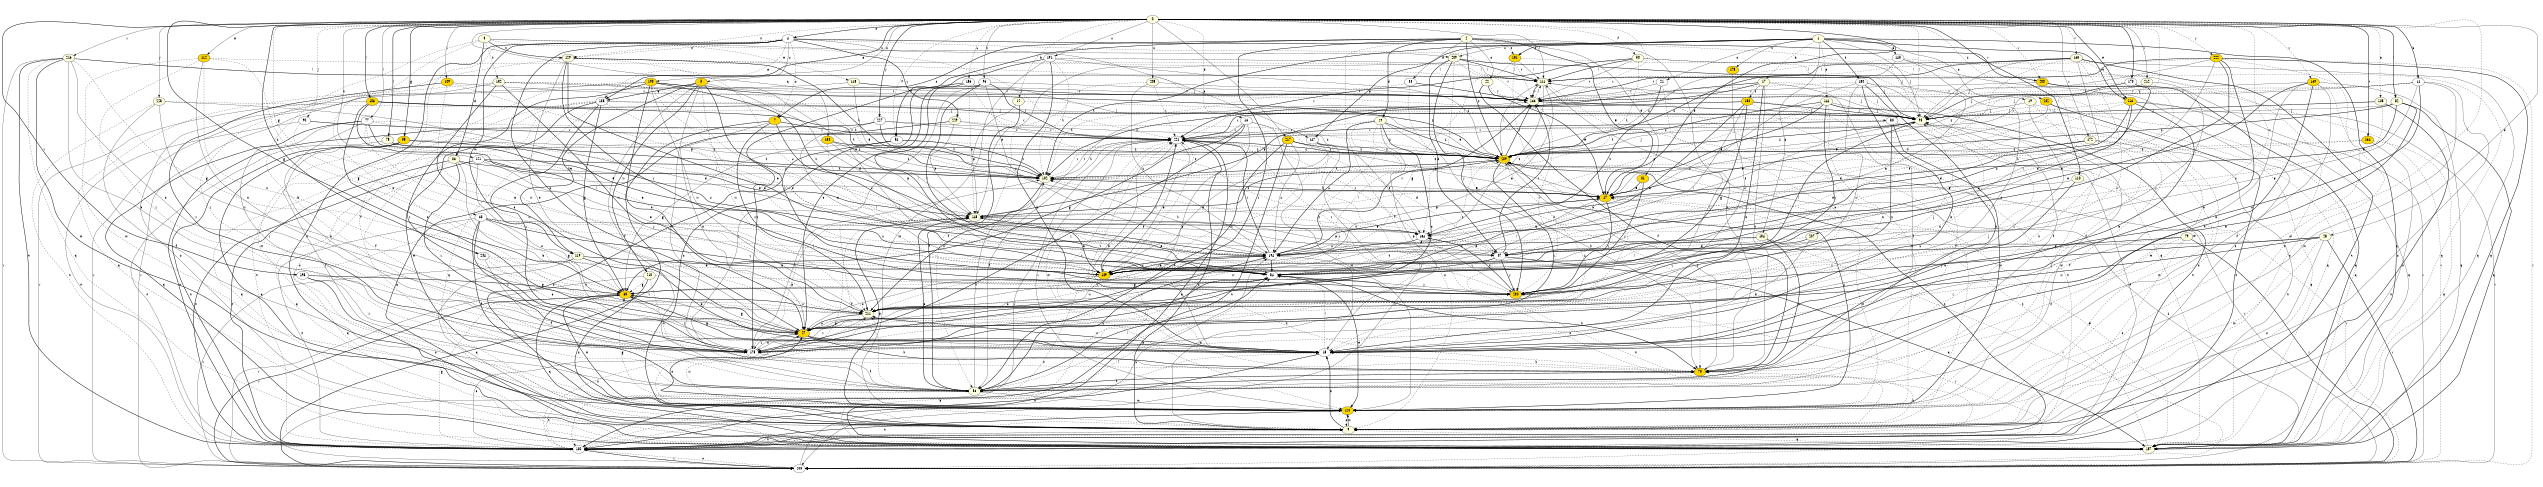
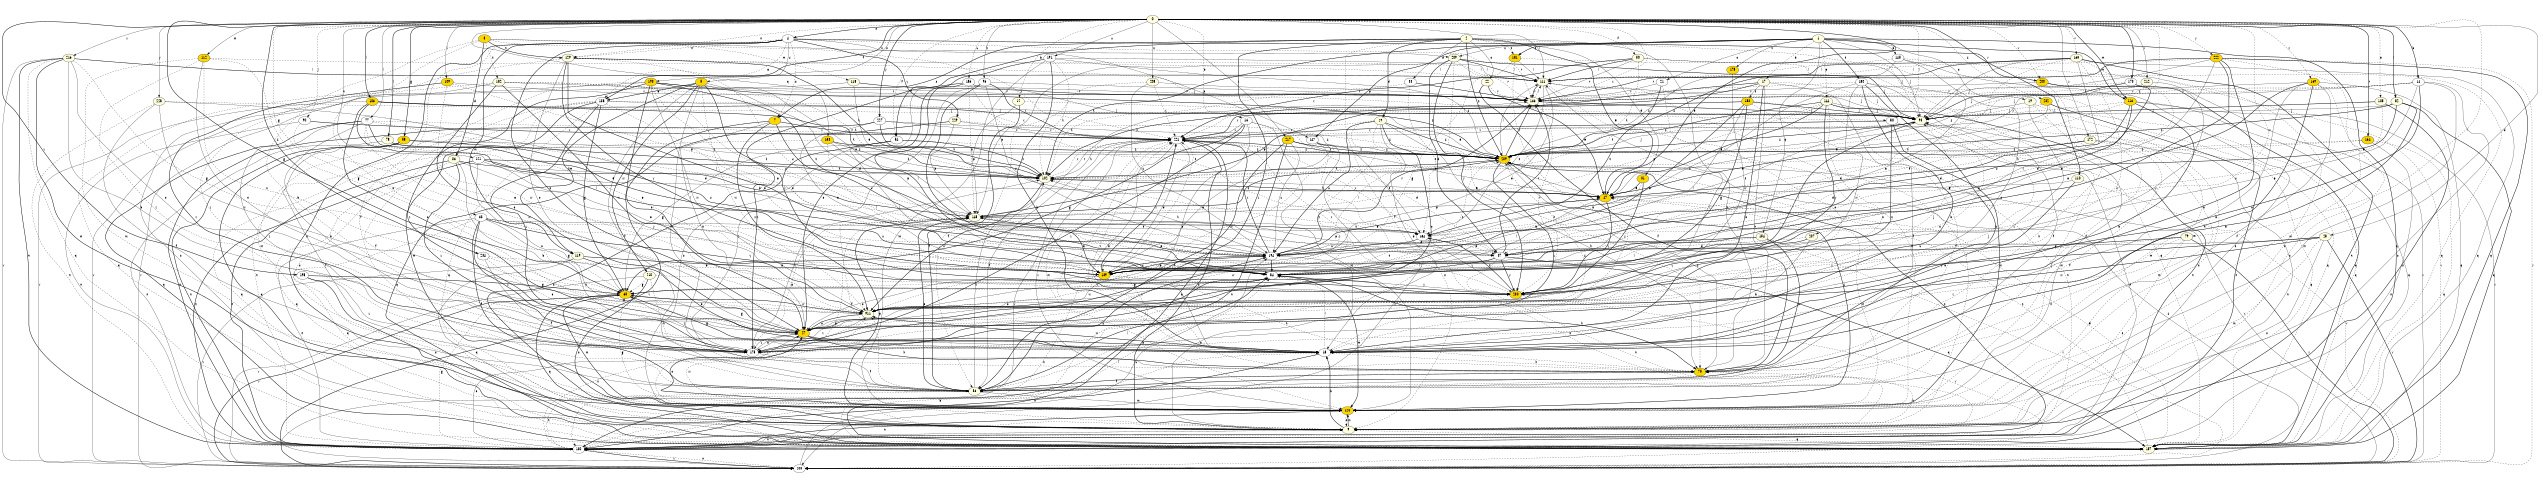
node "3": fillcolor lightyellow -> gold
edge "0" -> "138": label "o" -> "f"
node "211": label "211" -> "911"
edge "96" -> "9": style bold -> solid
